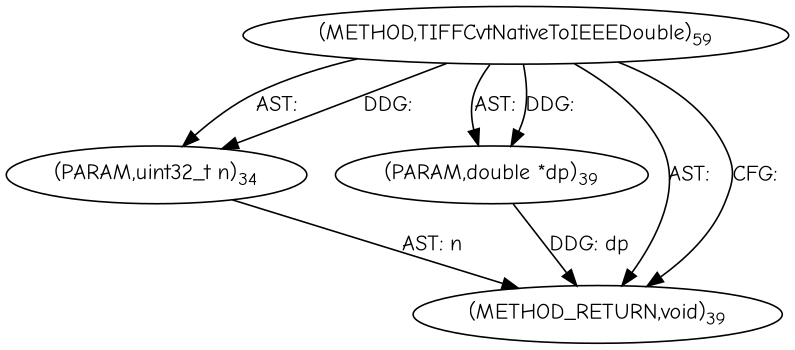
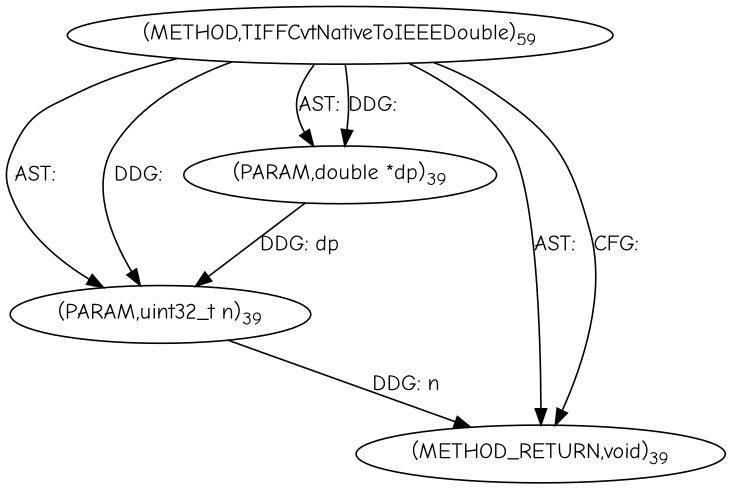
node "(PARAM,uint32_t n)": text "34" -> "39"
edge "(PARAM,double *dp)" -> "(METHOD_RETURN,void)": now "(PARAM,double *dp)" -> "(PARAM,uint32_t n)"
edge "(PARAM,uint32_t n)" -> "(METHOD_RETURN,void)": label "AST: n" -> "DDG: n"
